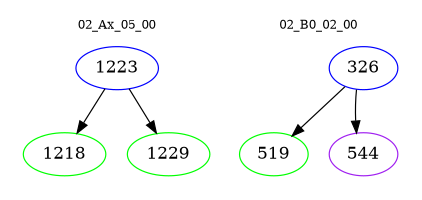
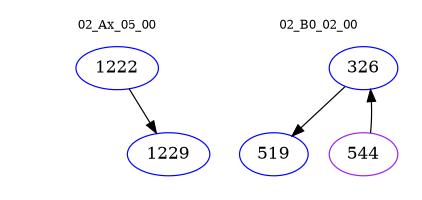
node "1223": label "1223" -> "1222"
edge "326" -> "544": reversed
node "1218": removed
node "1229": color green -> blue
node "519": color green -> blue
